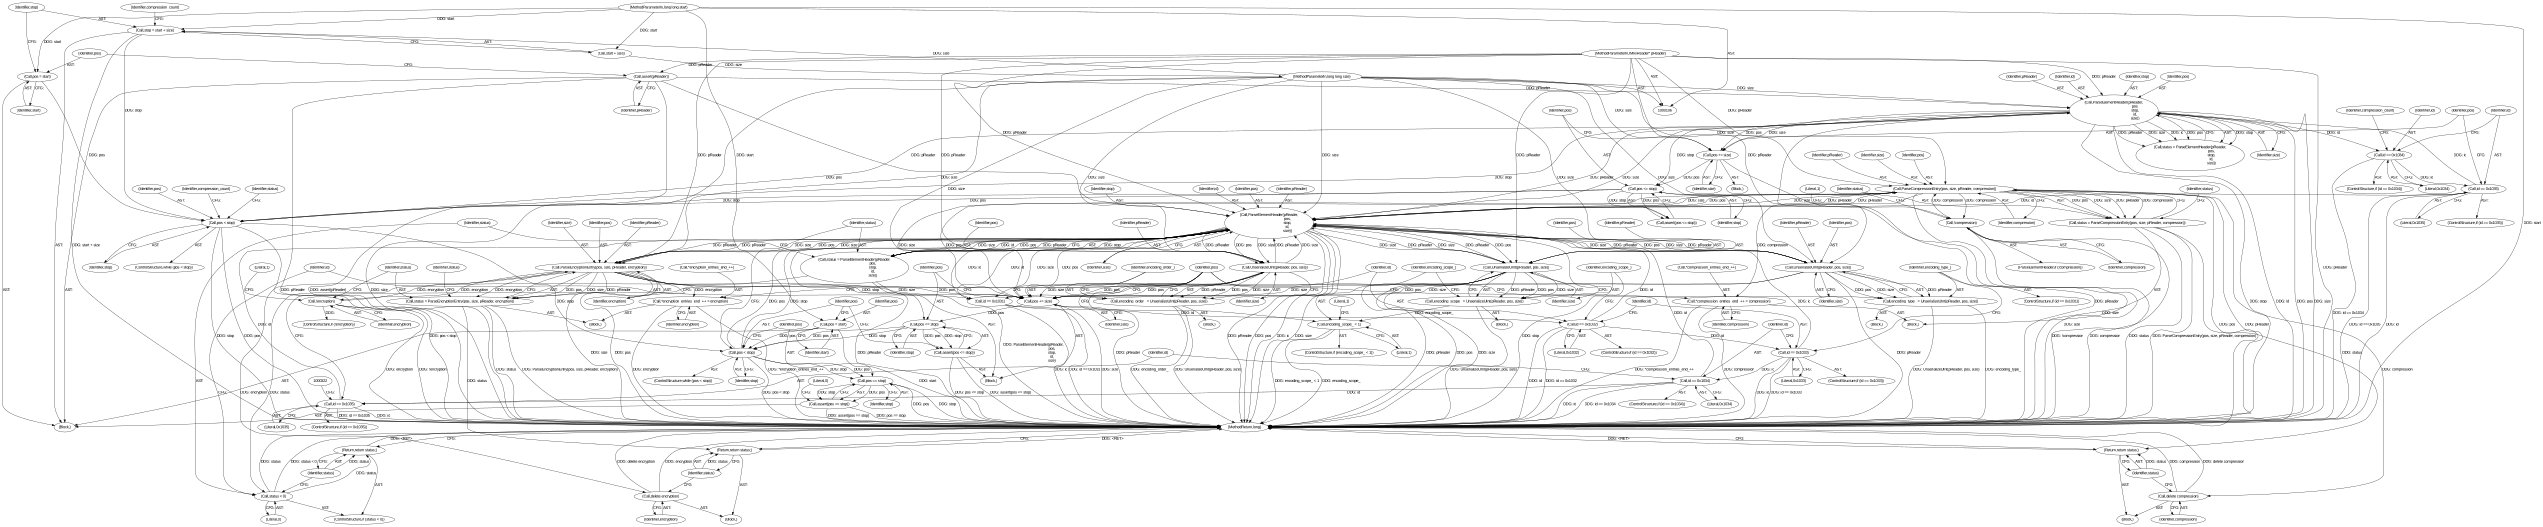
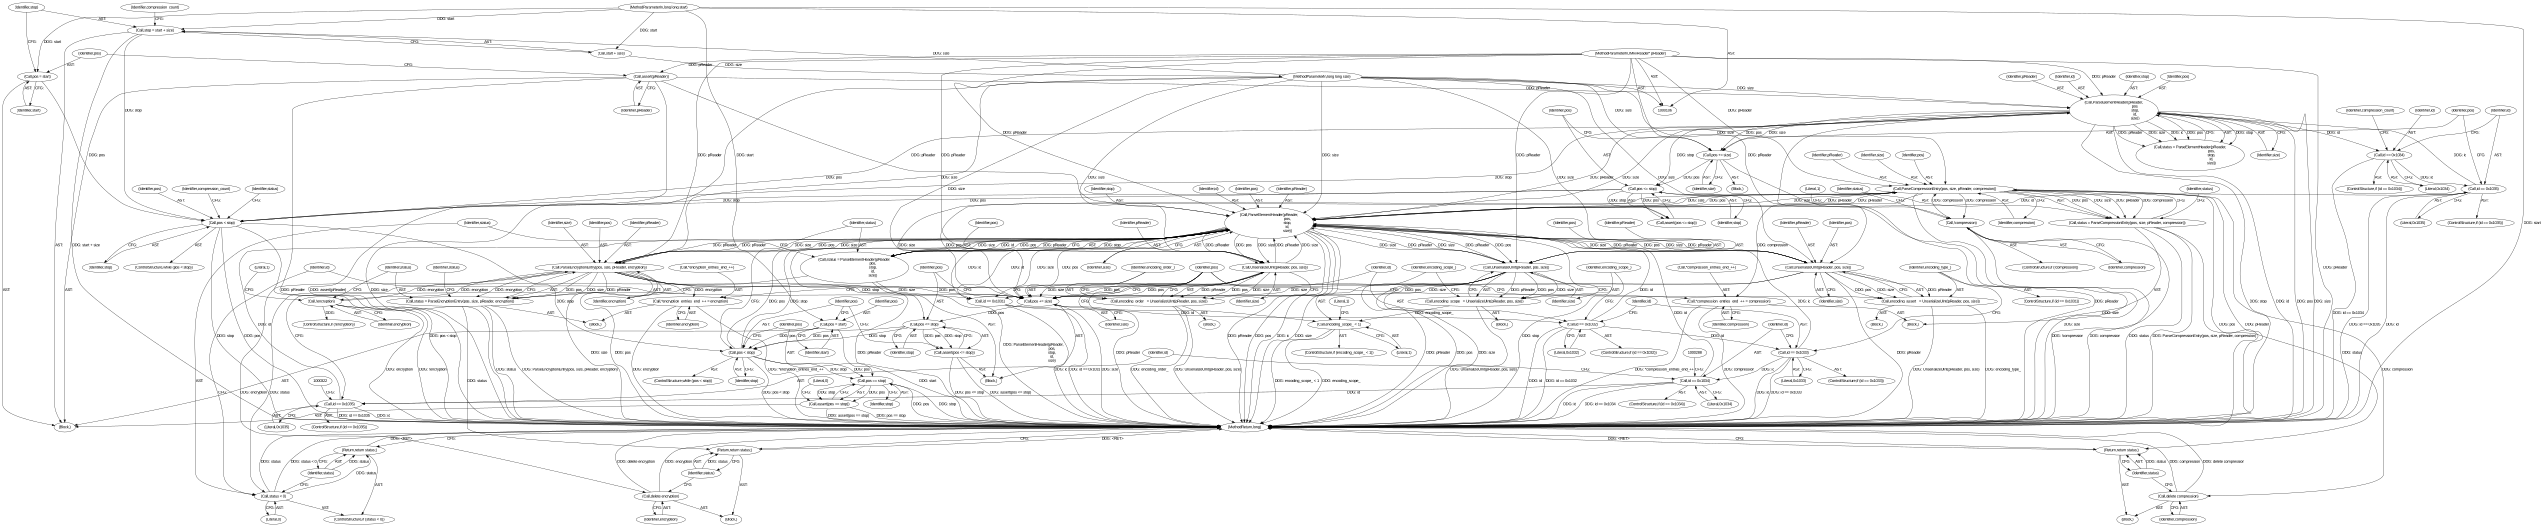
node "(ParseElementHeader,if (!compression))": label "(ParseElementHeader,if (!compression))" -> "(ControlStructure,if (!compression))"
node "(Call,encoding_type_ = UnserializeUInt(pReader, pos, size))": label "(Call,encoding_type_ = UnserializeUInt(pReader, pos, size))" -> "(Call,encoding_assert_ = UnserializeUInt(pReader, pos, size))"
node "1000288": added
